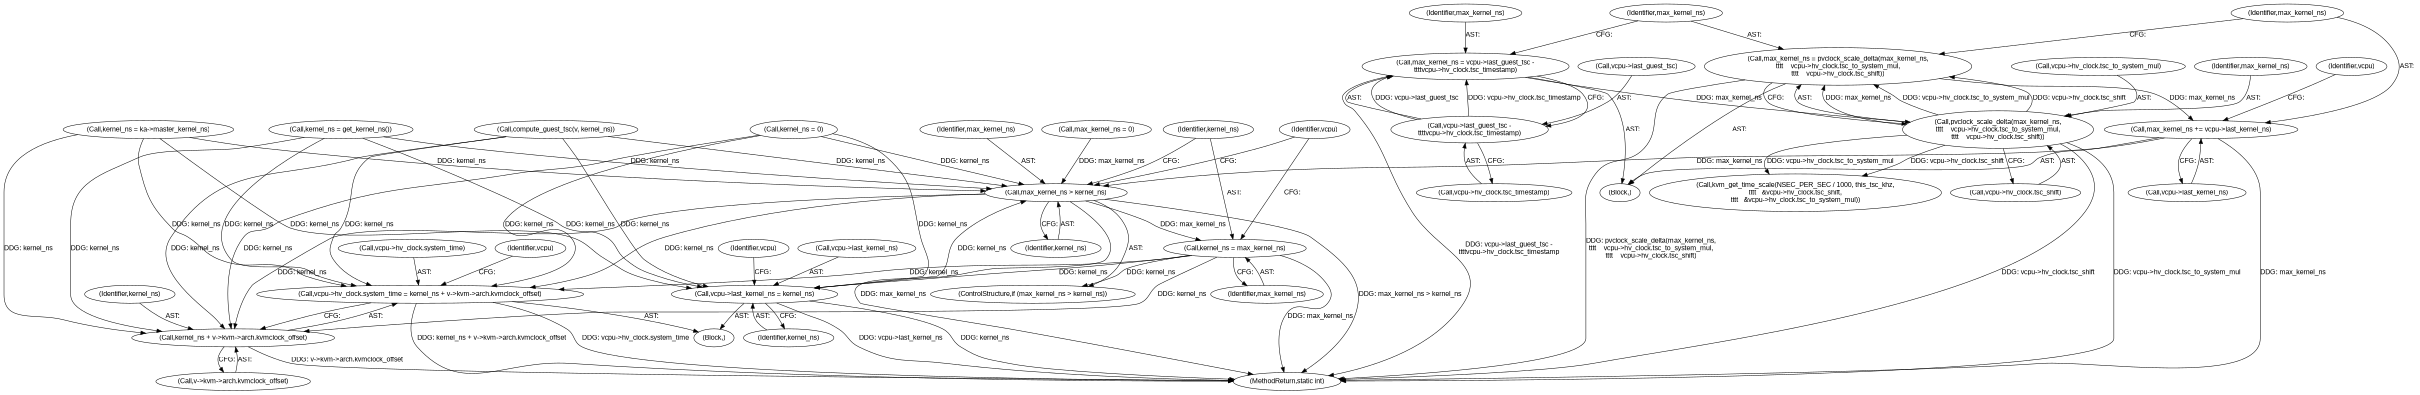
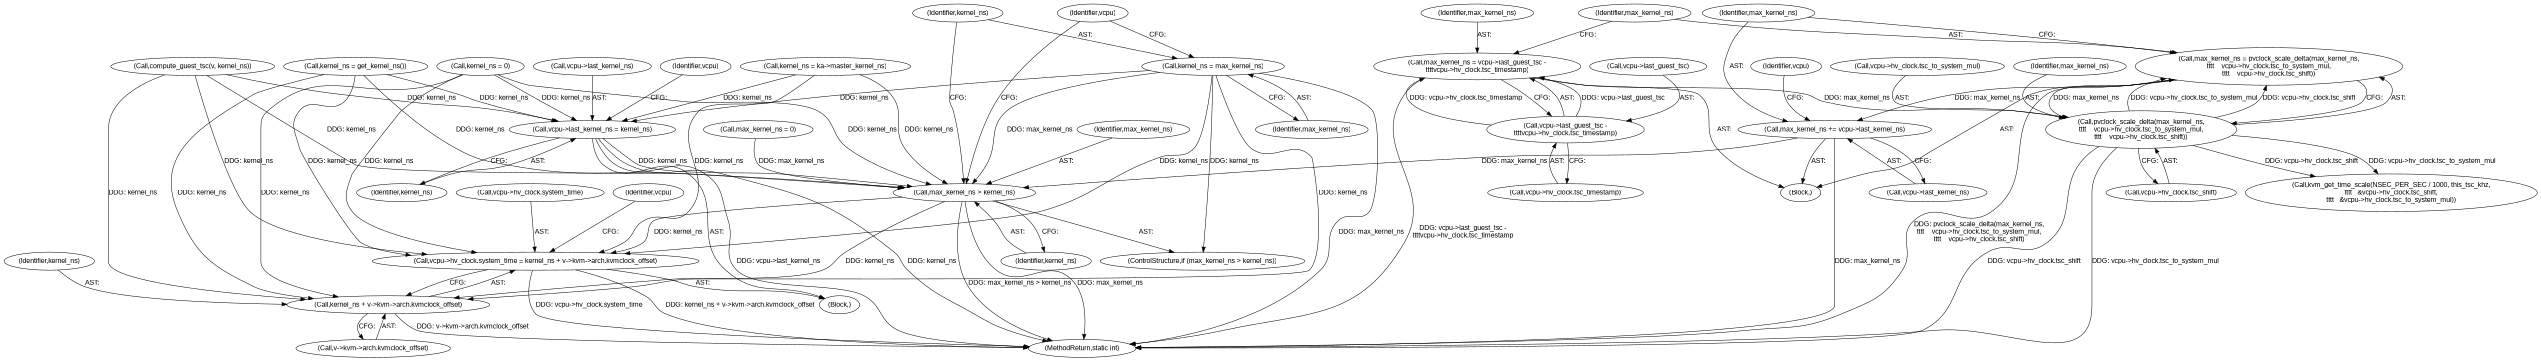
edge "(Call,max_kernel_ns > kernel_ns)" -> "(Call,kernel_ns = max_kernel_ns)": reversed
edge "(Call,kernel_ns = ka->master_kernel_ns)" -> "(Call,kernel_ns + v->kvm->arch.kvmclock_offset)": removed, label "DDG: kernel_ns"
